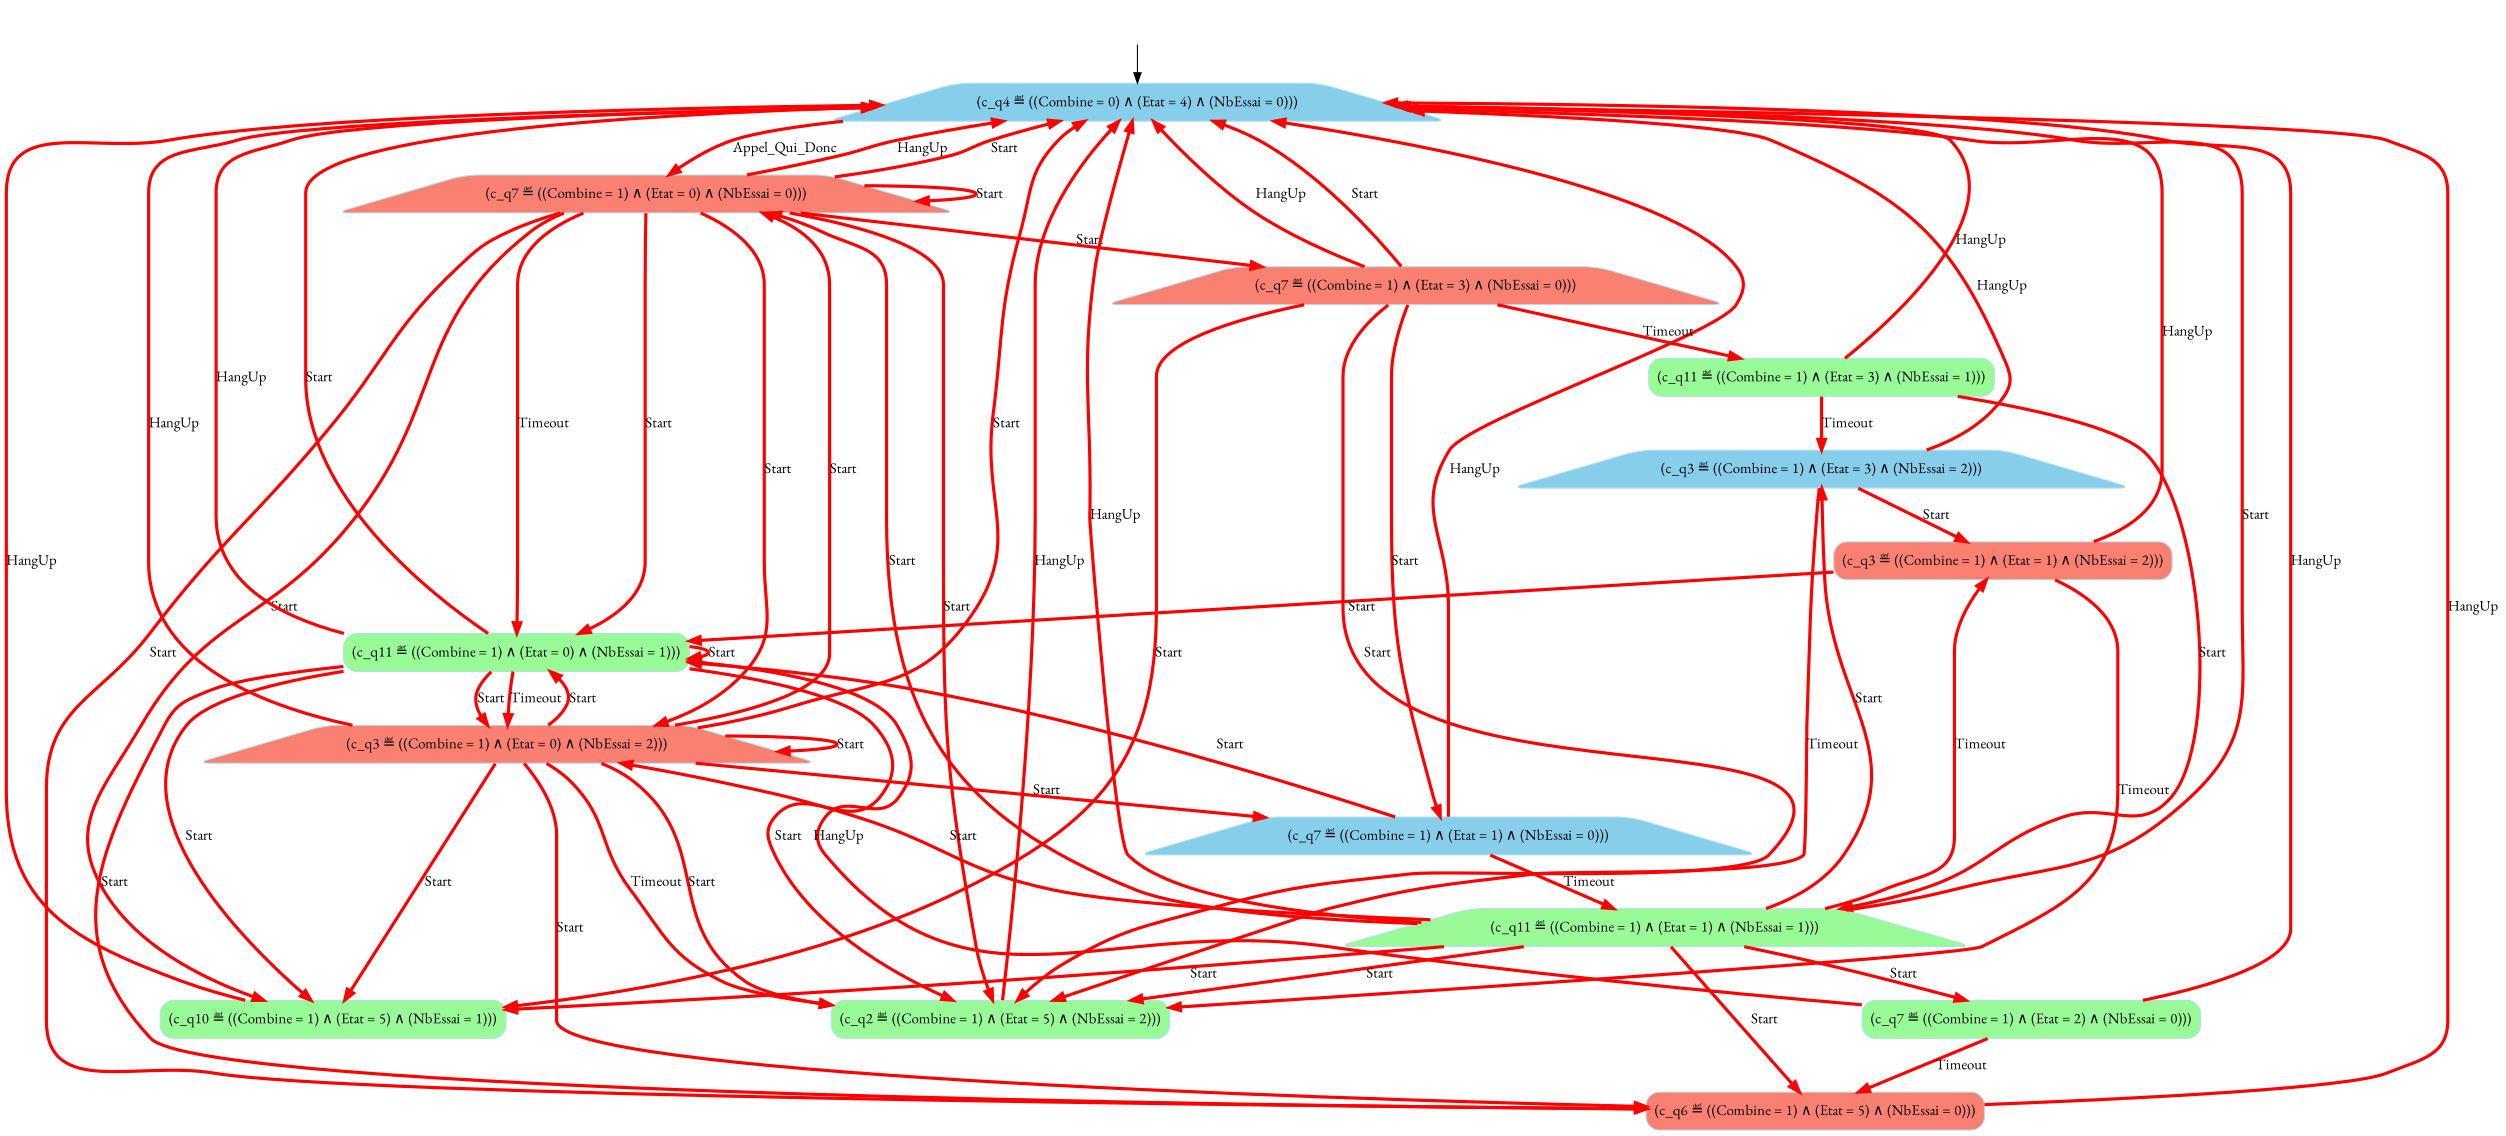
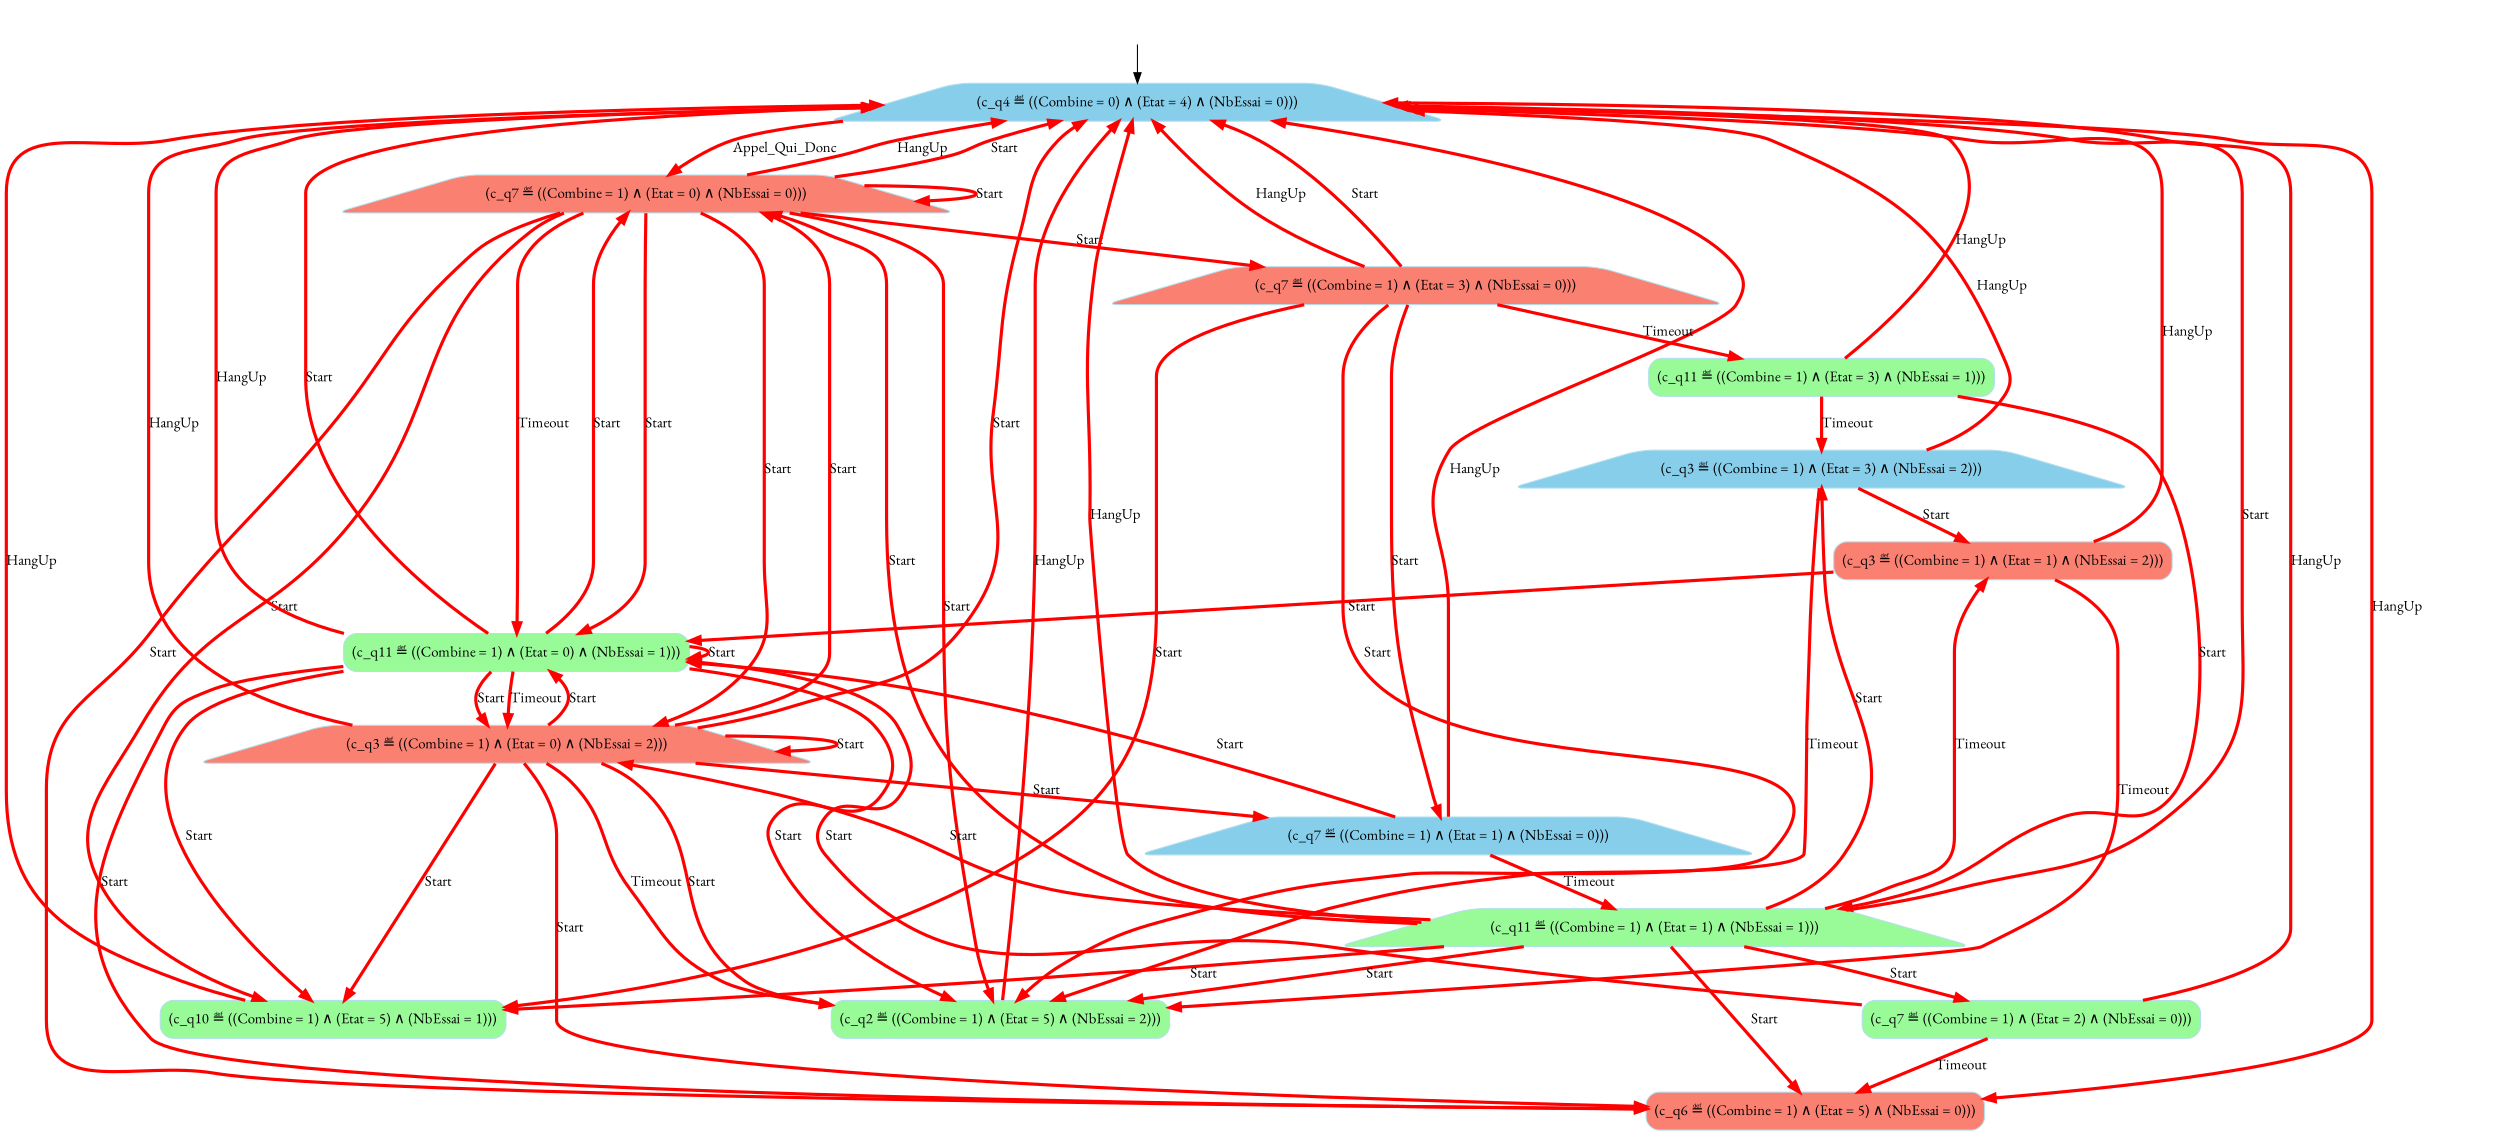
edge "(c_q6 ≝ ((Combine = 1) ∧ (Etat = 5) ∧ (NbEssai = 0)))" -> "(c_q4 ≝ ((Combine = 0) ∧ (Etat = 4) ∧ (NbEssai = 0)))": reversed
edge "(c_q11 ≝ ((Combine = 1) ∧ (Etat = 0) ∧ (NbEssai = 1)))" -> "(c_q7 ≝ ((Combine = 1) ∧ (Etat = 0) ∧ (NbEssai = 0)))": added, label "Start"
edge "(c_q7 ≝ ((Combine = 1) ∧ (Etat = 2) ∧ (NbEssai = 0)))" -> "(c_q11 ≝ ((Combine = 1) ∧ (Etat = 0) ∧ (NbEssai = 1)))": label "HangUp" -> "Start"
